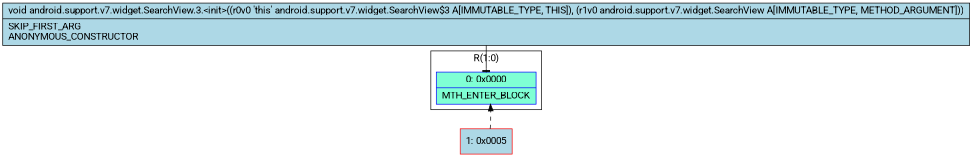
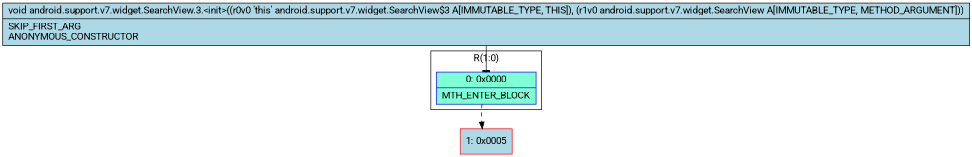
edge "1: 0x0005" -> "0: 0x0000": reversed
